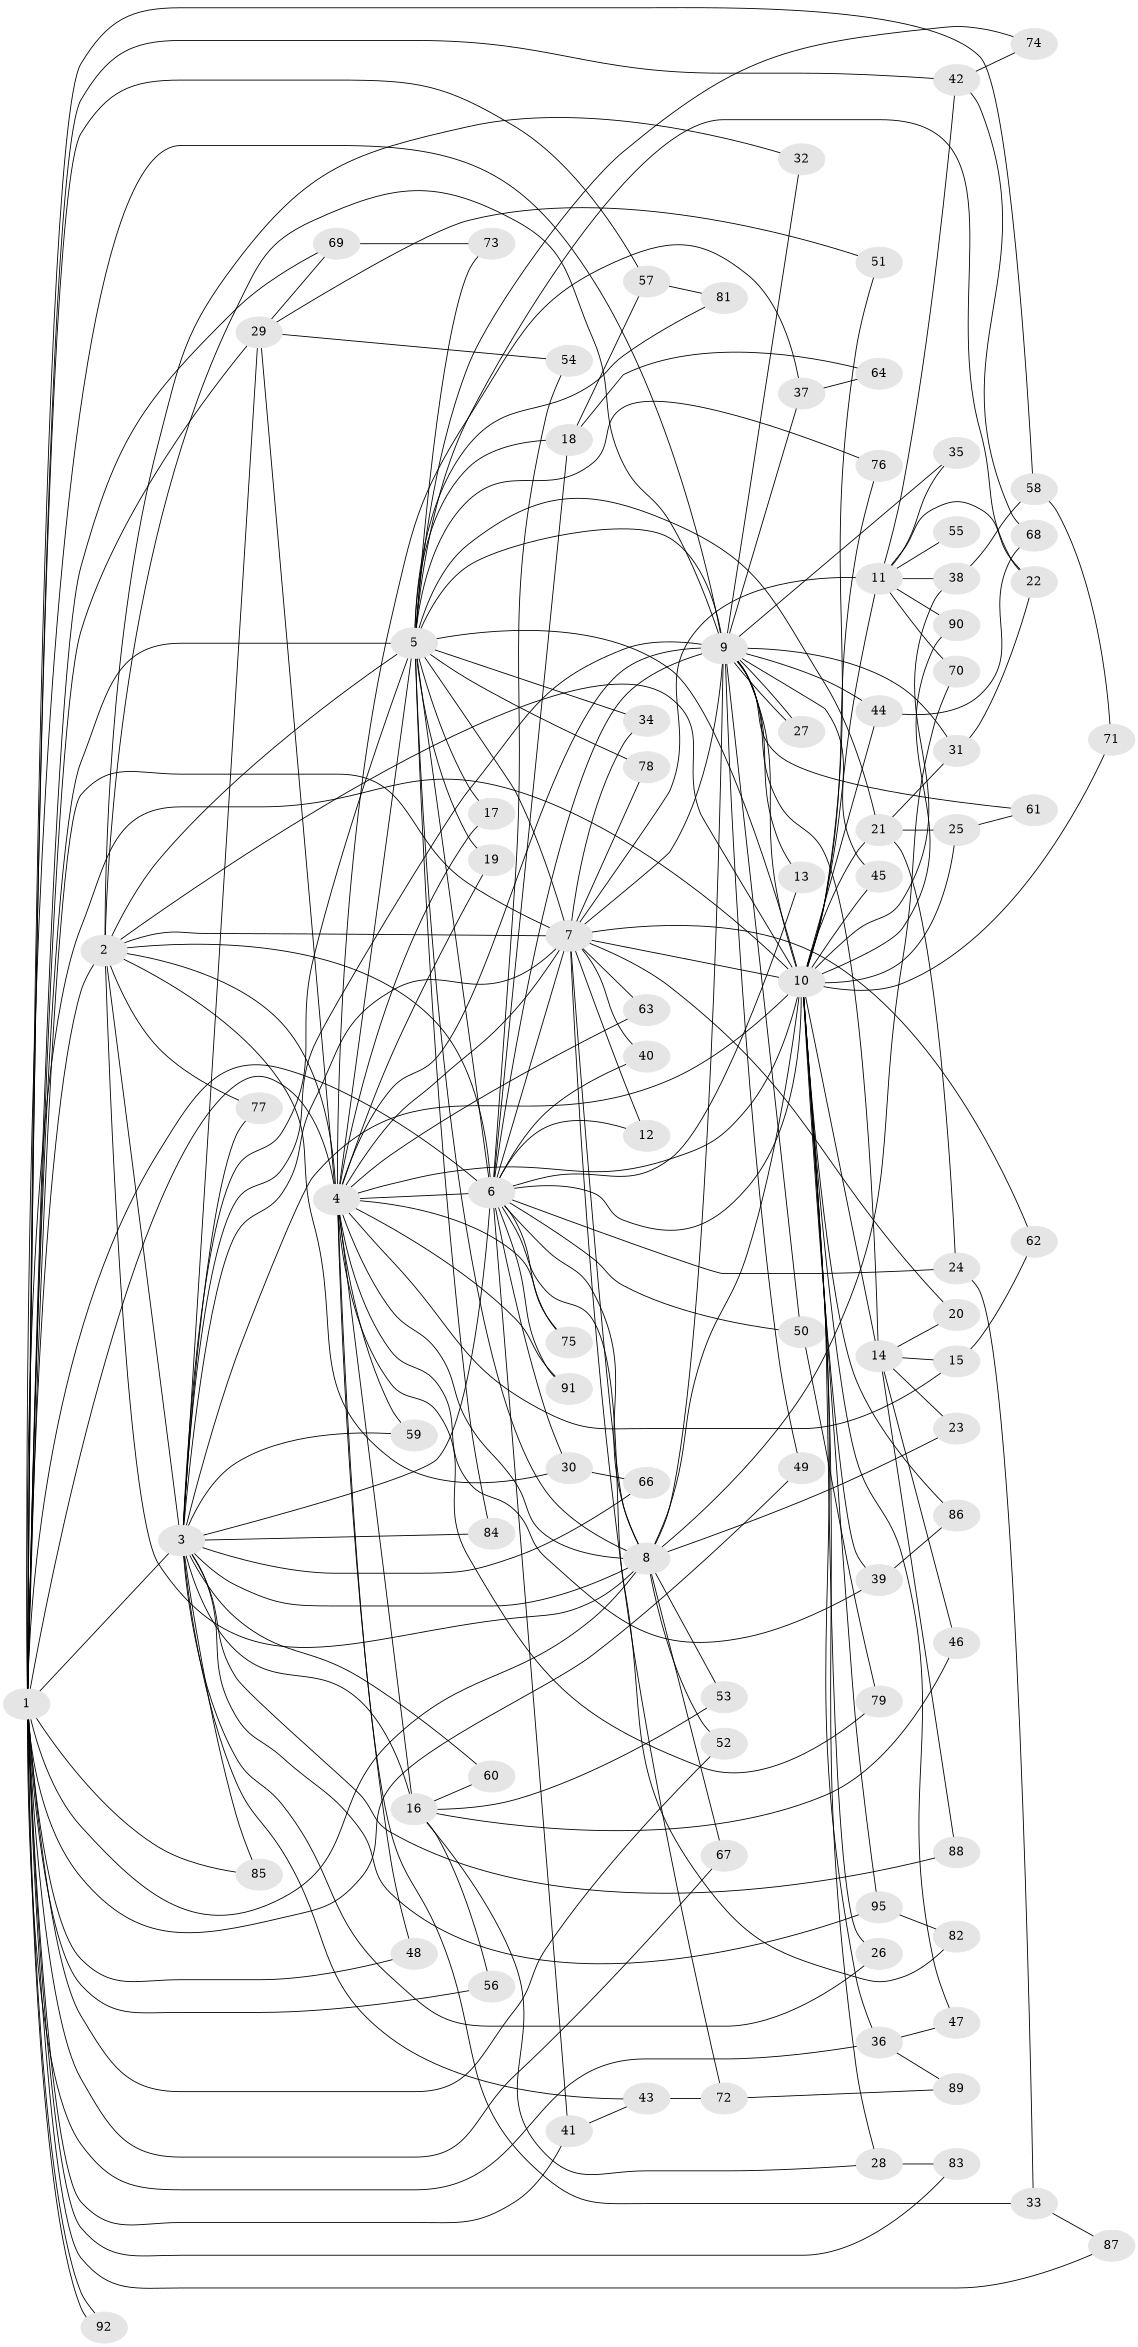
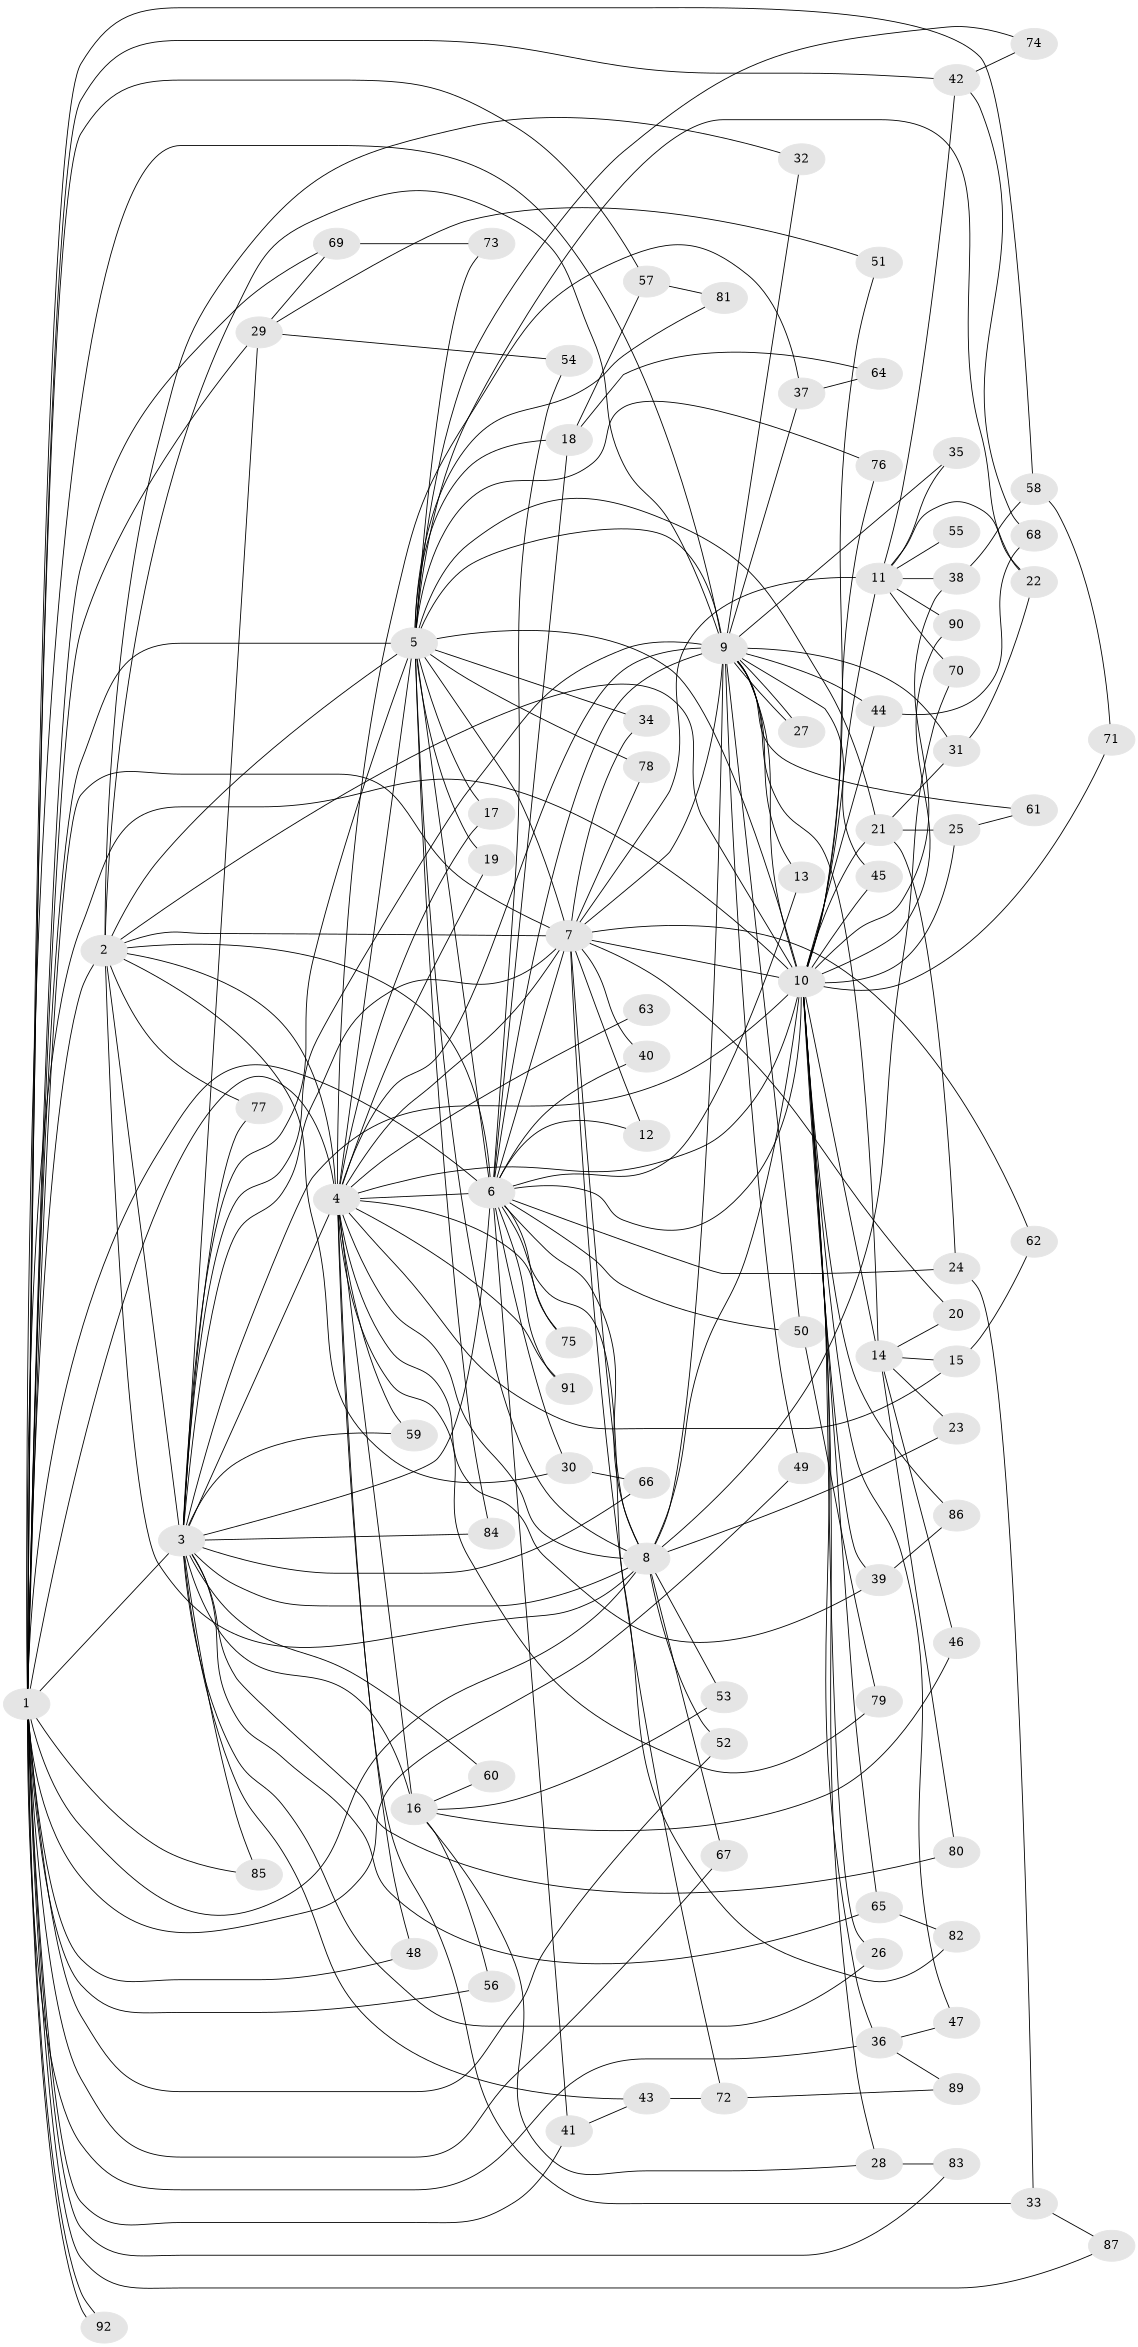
edge "29" -- "4": now "3" -- "4"
edge "7" -- "63": removed
node "88": label "88" -> "80"
node "95": label "95" -> "65"
